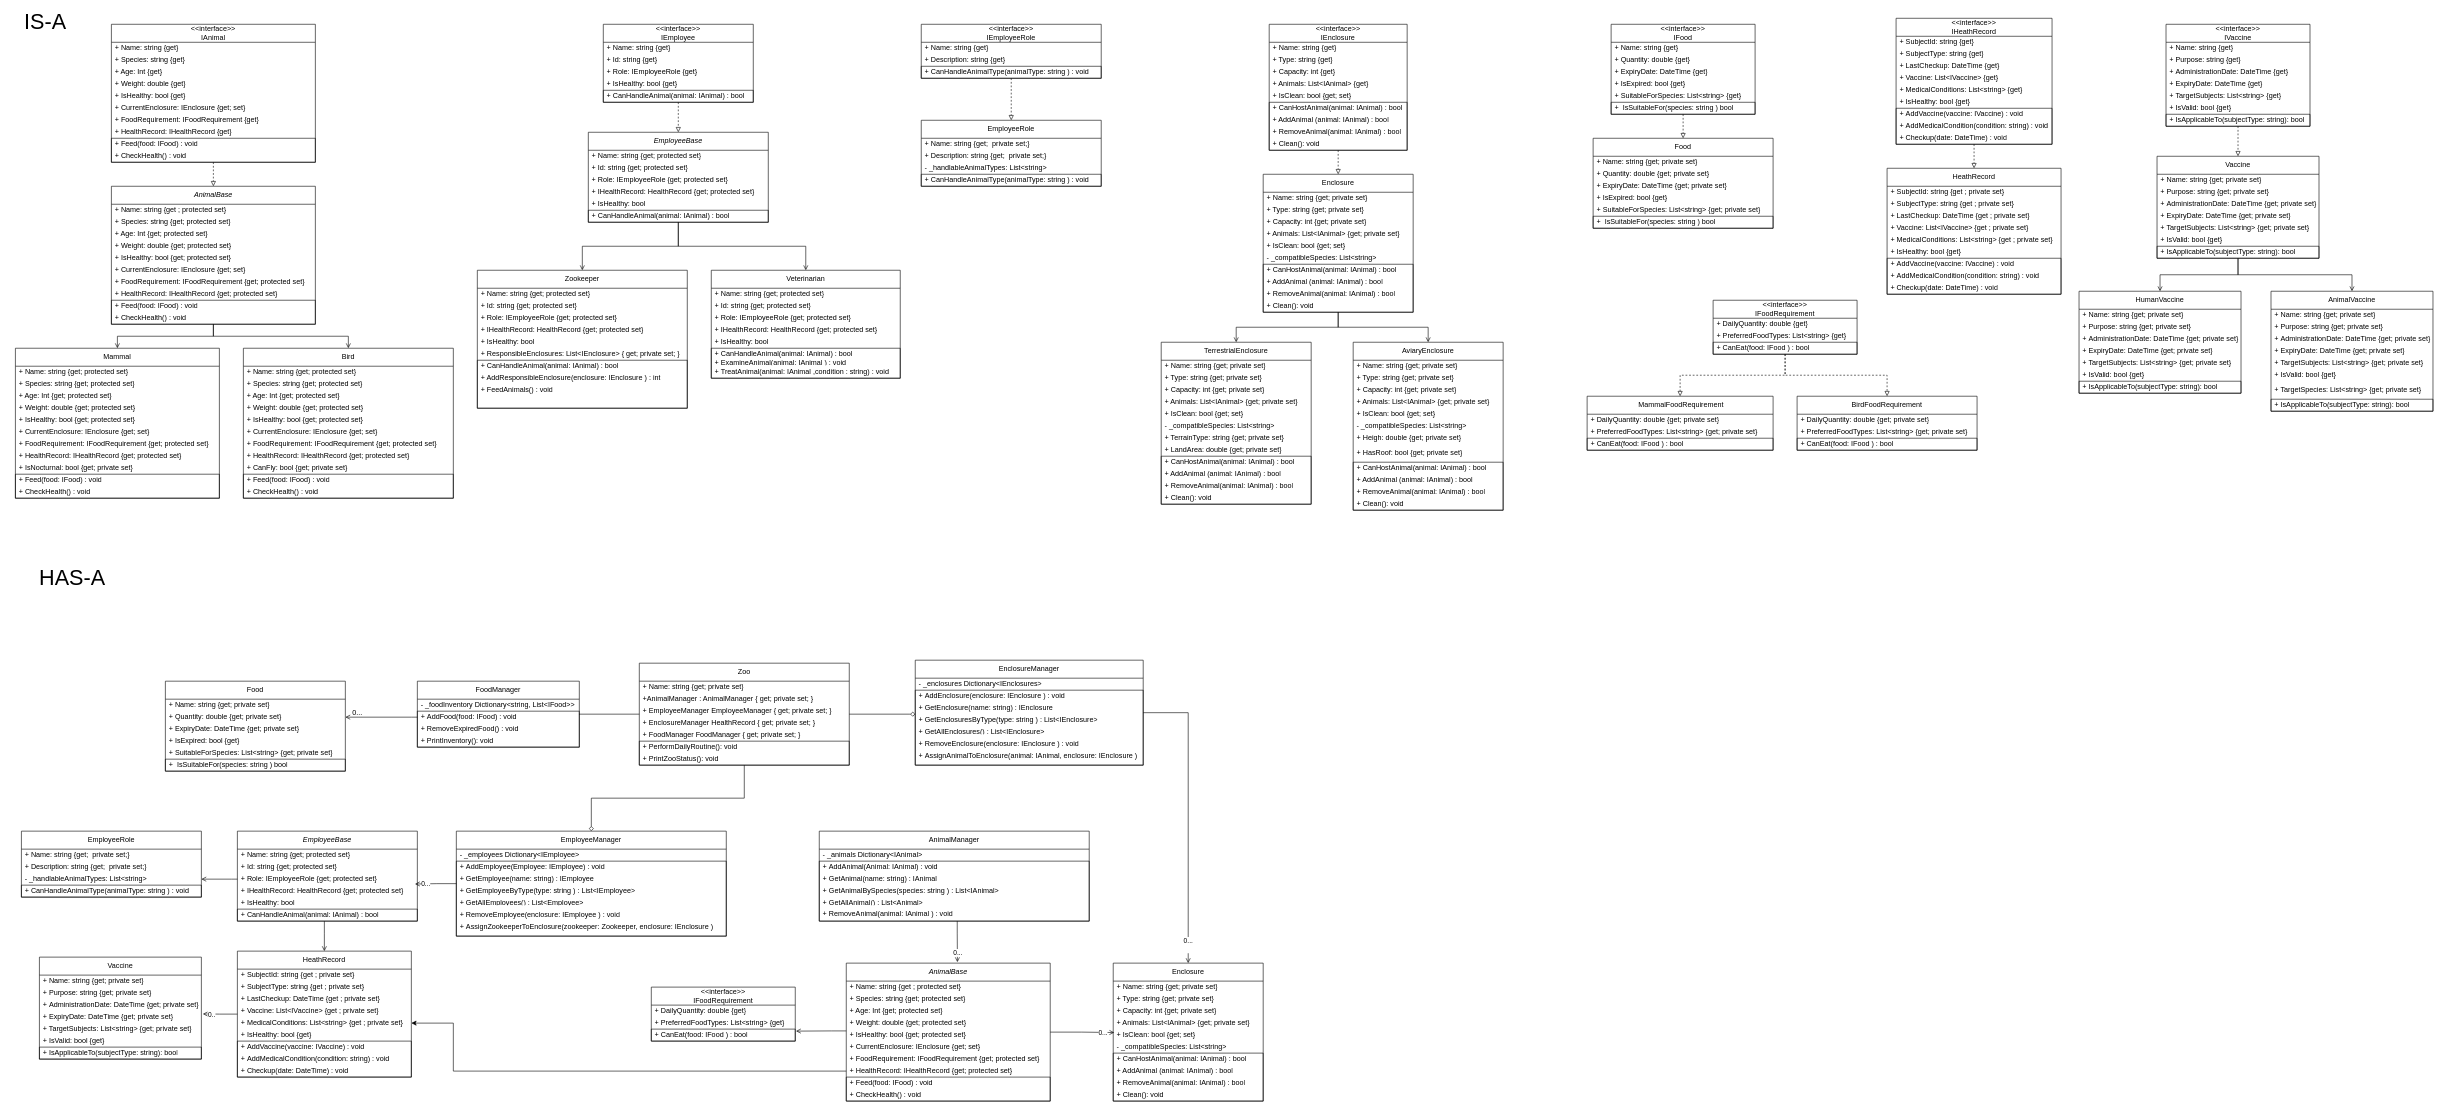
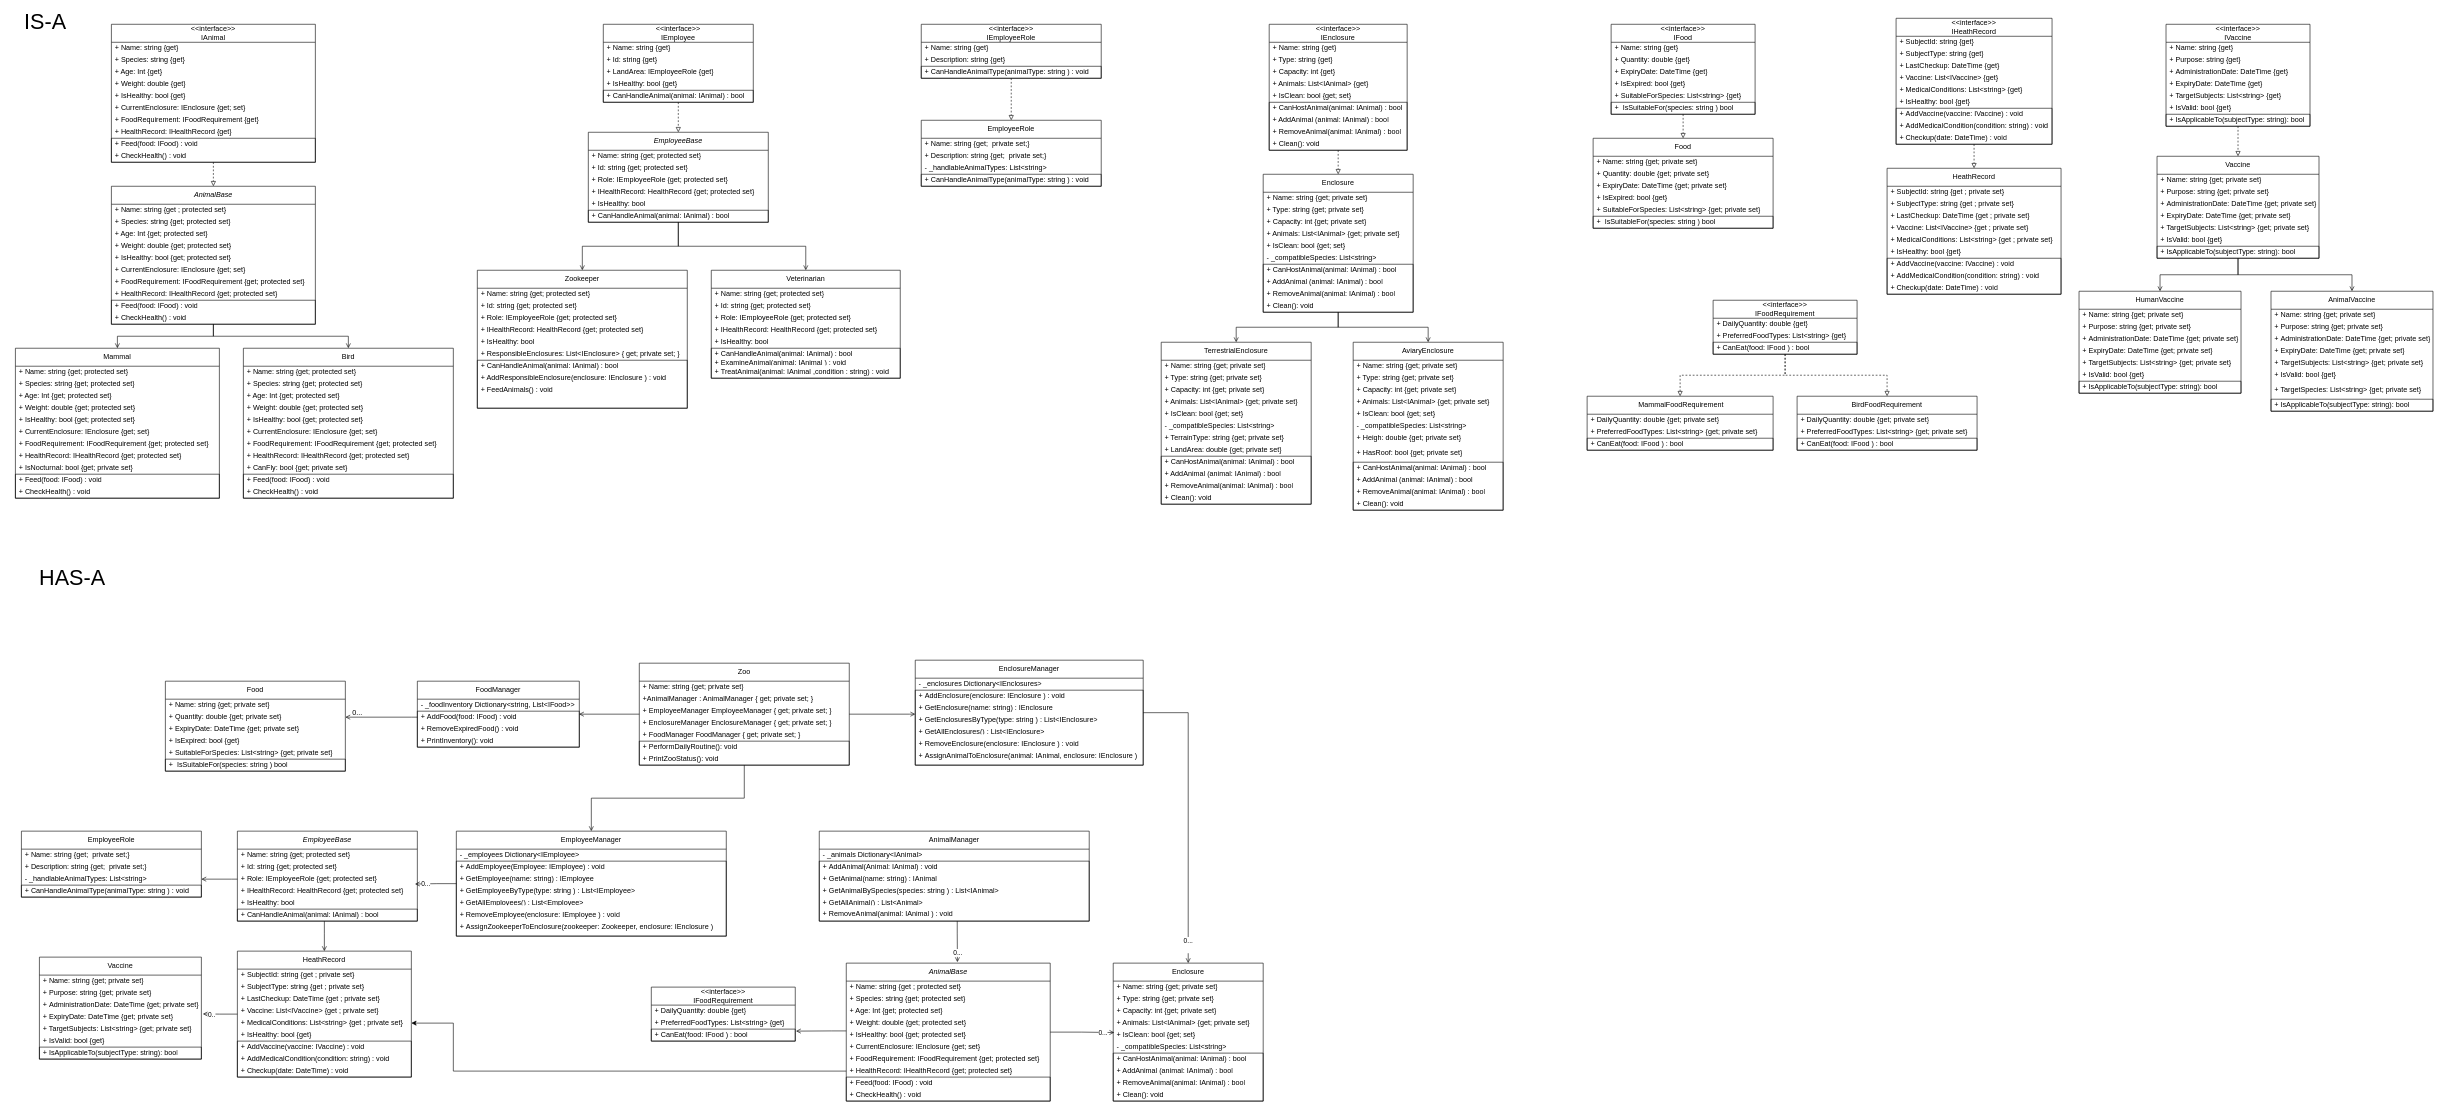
node "+ Role: IEmployeeRole {get}": label "+ Role: IEmployeeRole {get}" -> "+ LandArea: IEmployeeRole {get}"
node "+ AddResponsibleEnclosure(enclosure: IEnclosure ) : int": label "+ AddResponsibleEnclosure(enclosure: IEnclosure ) : int" -> "+ AddResponsibleEnclosure(enclosure: IEnclosure ) : void"
edge "Zoo" -- "+ AddFood(food: IFood) : void": arrowhead none -> open
edge "Zoo" -> "+ GetEnclosuresByType(type: string ) : List<IEnclosure>": arrowhead diamond -> open
node "+ EnclosureManager HealthRecord { get; private set; }": label "+ EnclosureManager HealthRecord { get; private set; }" -> "+ EnclosureManager EnclosureManager { get; private set; }"
edge "Zoo" -> "EmployeeManager": arrowhead diamond -> open
